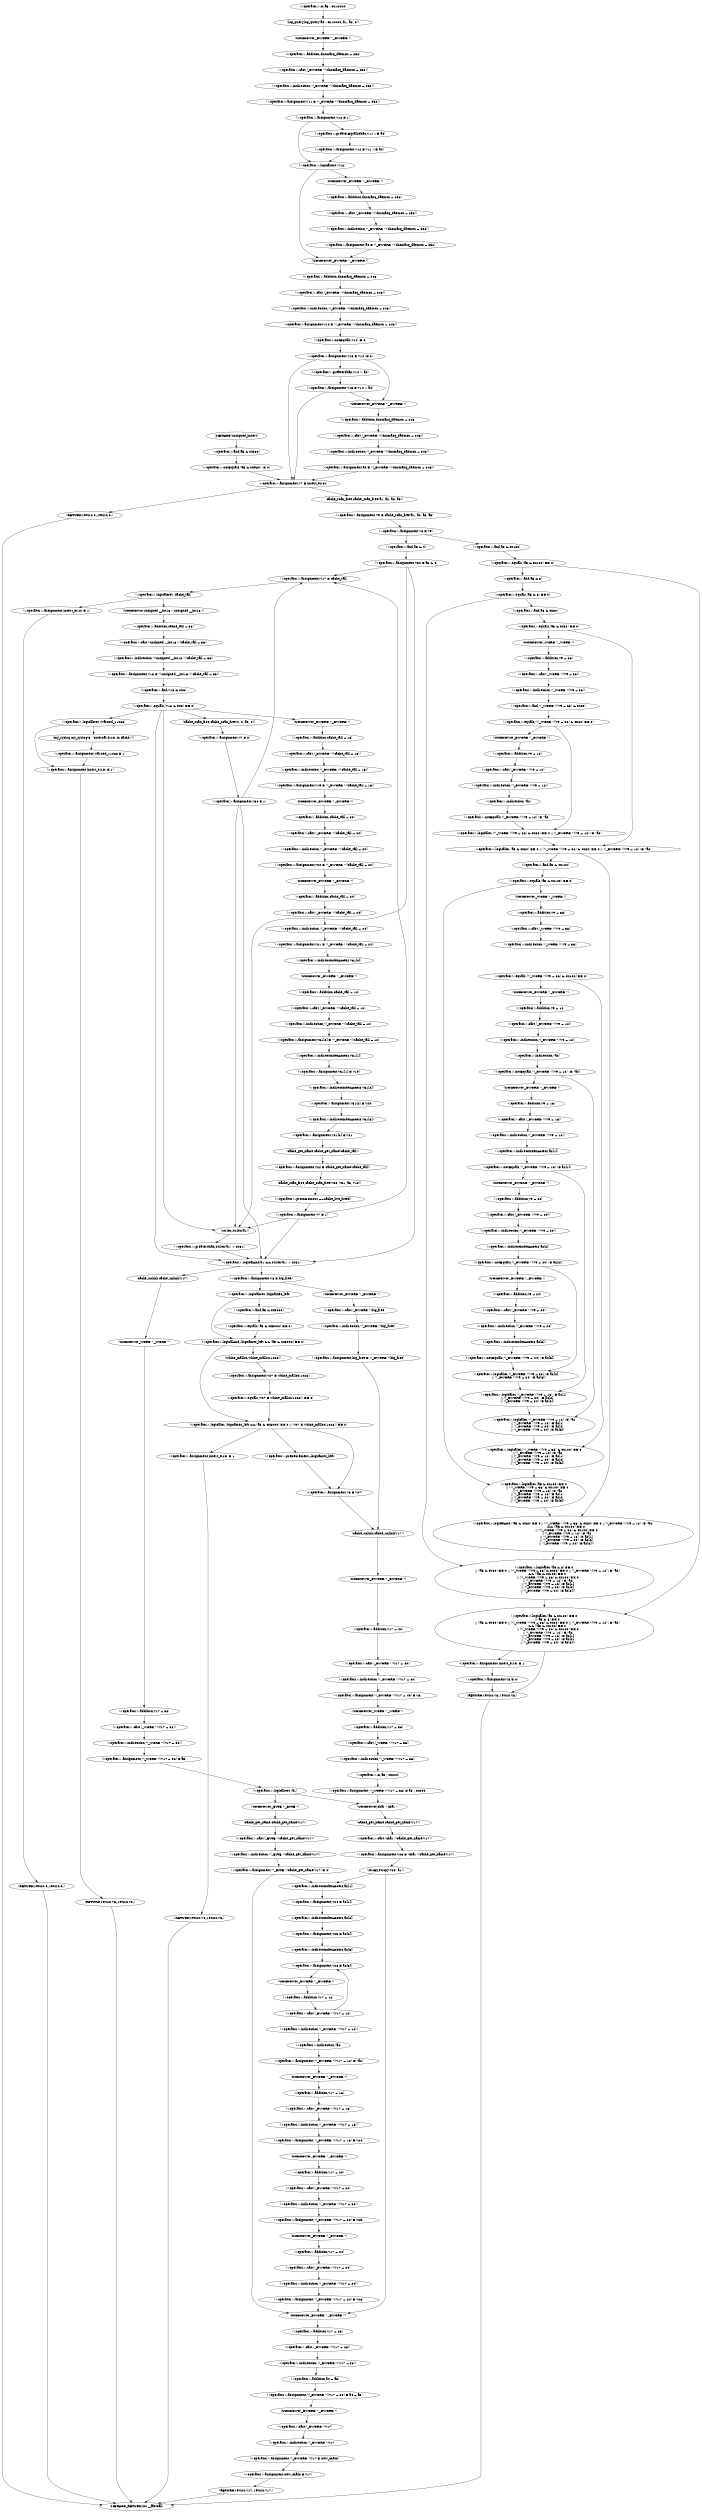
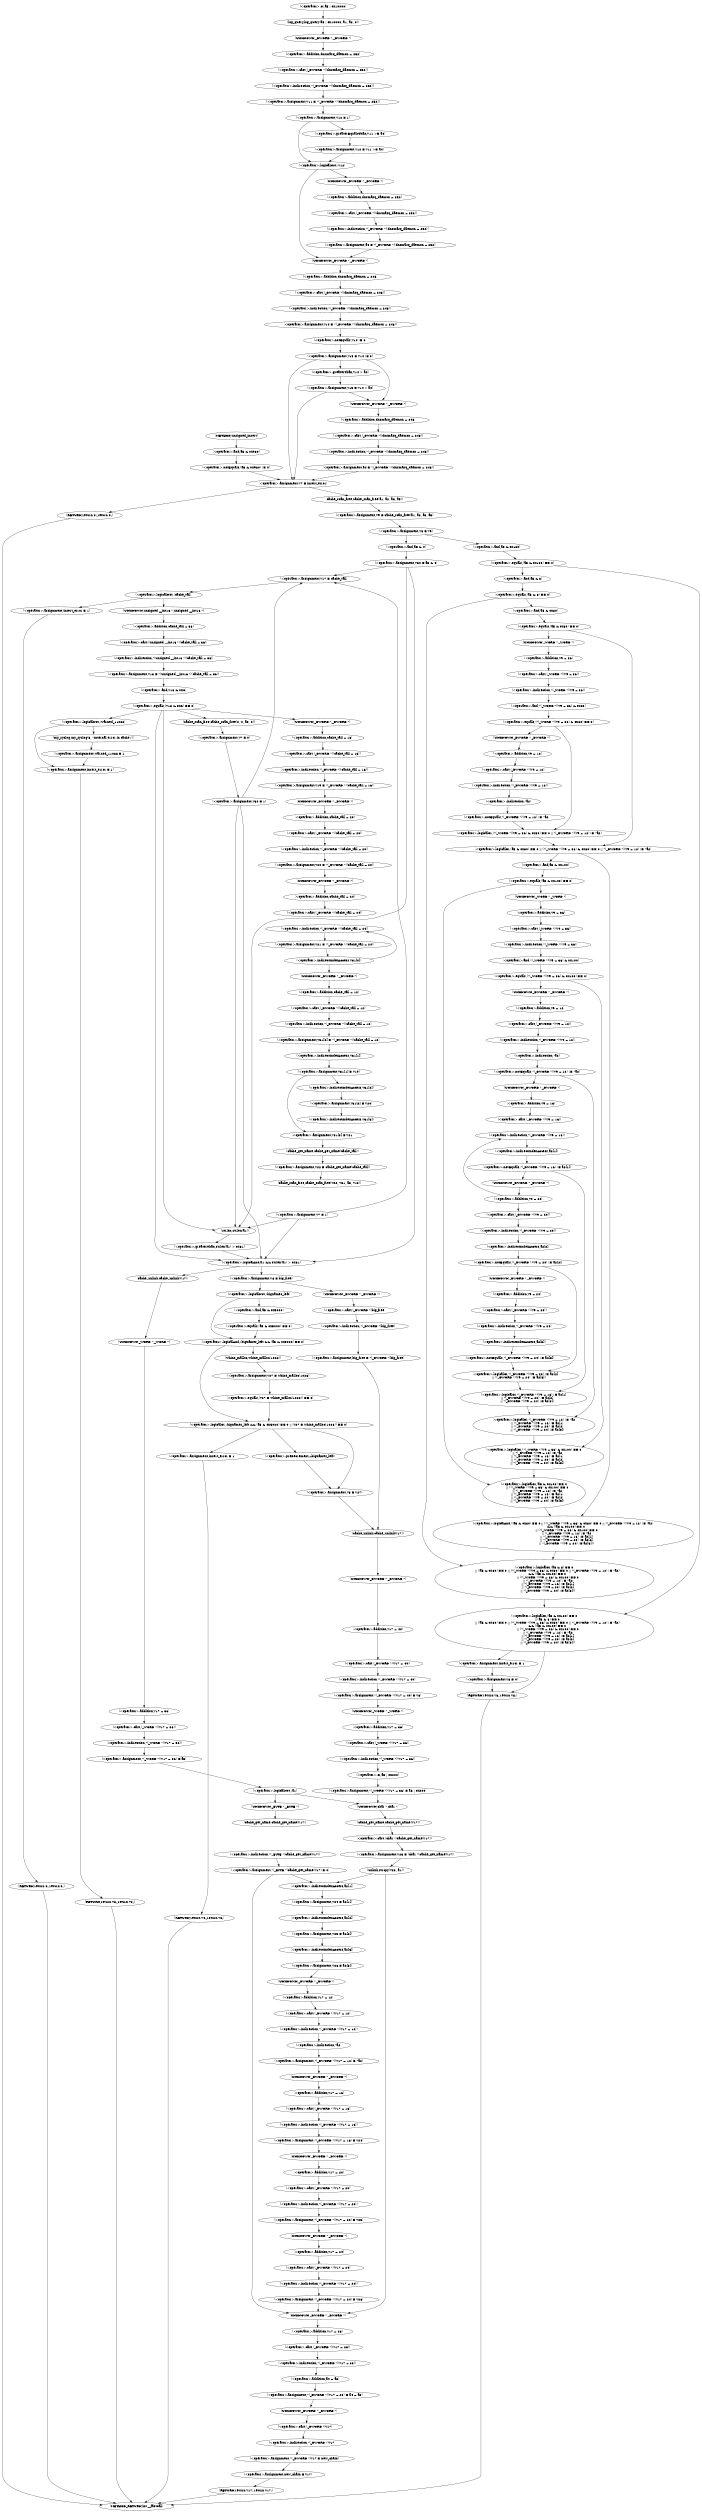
edge "(cache_scan_free,cache_scan_free(a1, a2, a3, a5))" -> "(<operator>.assignment,v9 = cache_scan_free(a1, a2, a3, a5))": added
edge "(<operator>.cast,(_DWORD *)(cache_tail + 24))" -> "(<operator>.indirection,*(_DWORD *)(cache_tail + 24))": now "(<operator>.indirectIndexAccess,v31[0])" -> "(<operator>.indirection,*(_DWORD *)(cache_tail + 24))"
node "(<operator>.and,*(_WORD *)(v9 + 36) & 0x100)": added
edge "(<operator>.indirectIndexAccess,v31[3])" -> "(<operator>.assignment,v31[3] = v21)": now "(<operator>.assignment,v31[1] = v19)" -> "(<operator>.assignment,v31[3] = v21)"
edge "(<operator>.cast,(_DWORD *)(v9 + 16))" -> "(<operator>.indirection,*(_DWORD *)(v9 + 16))": now "(<operator>.addition,v9 + 20)" -> "(<operator>.indirection,*(_DWORD *)(v9 + 16))"
node "(<operator>.preIncrement,++cache_live_freed)": removed
node "(<operator>.cast,(_BYTE *)cache_get_name(v17))": removed
node "(strcpy,strcpy(v23, a1))": label "(strcpy,strcpy(v23, a1))" -> "(unlink,strcpy(v23, a1))"
edge "(<operator>.cast,(_DWORD *)(v17 + 12))" -> "(<operator>.assignment,v26 = a2[3])": now "(<operator>.cast,(_DWORD *)(v17 + 12))" -> "(<operator>.indirection,*(_DWORD *)(v17 + 12))"
